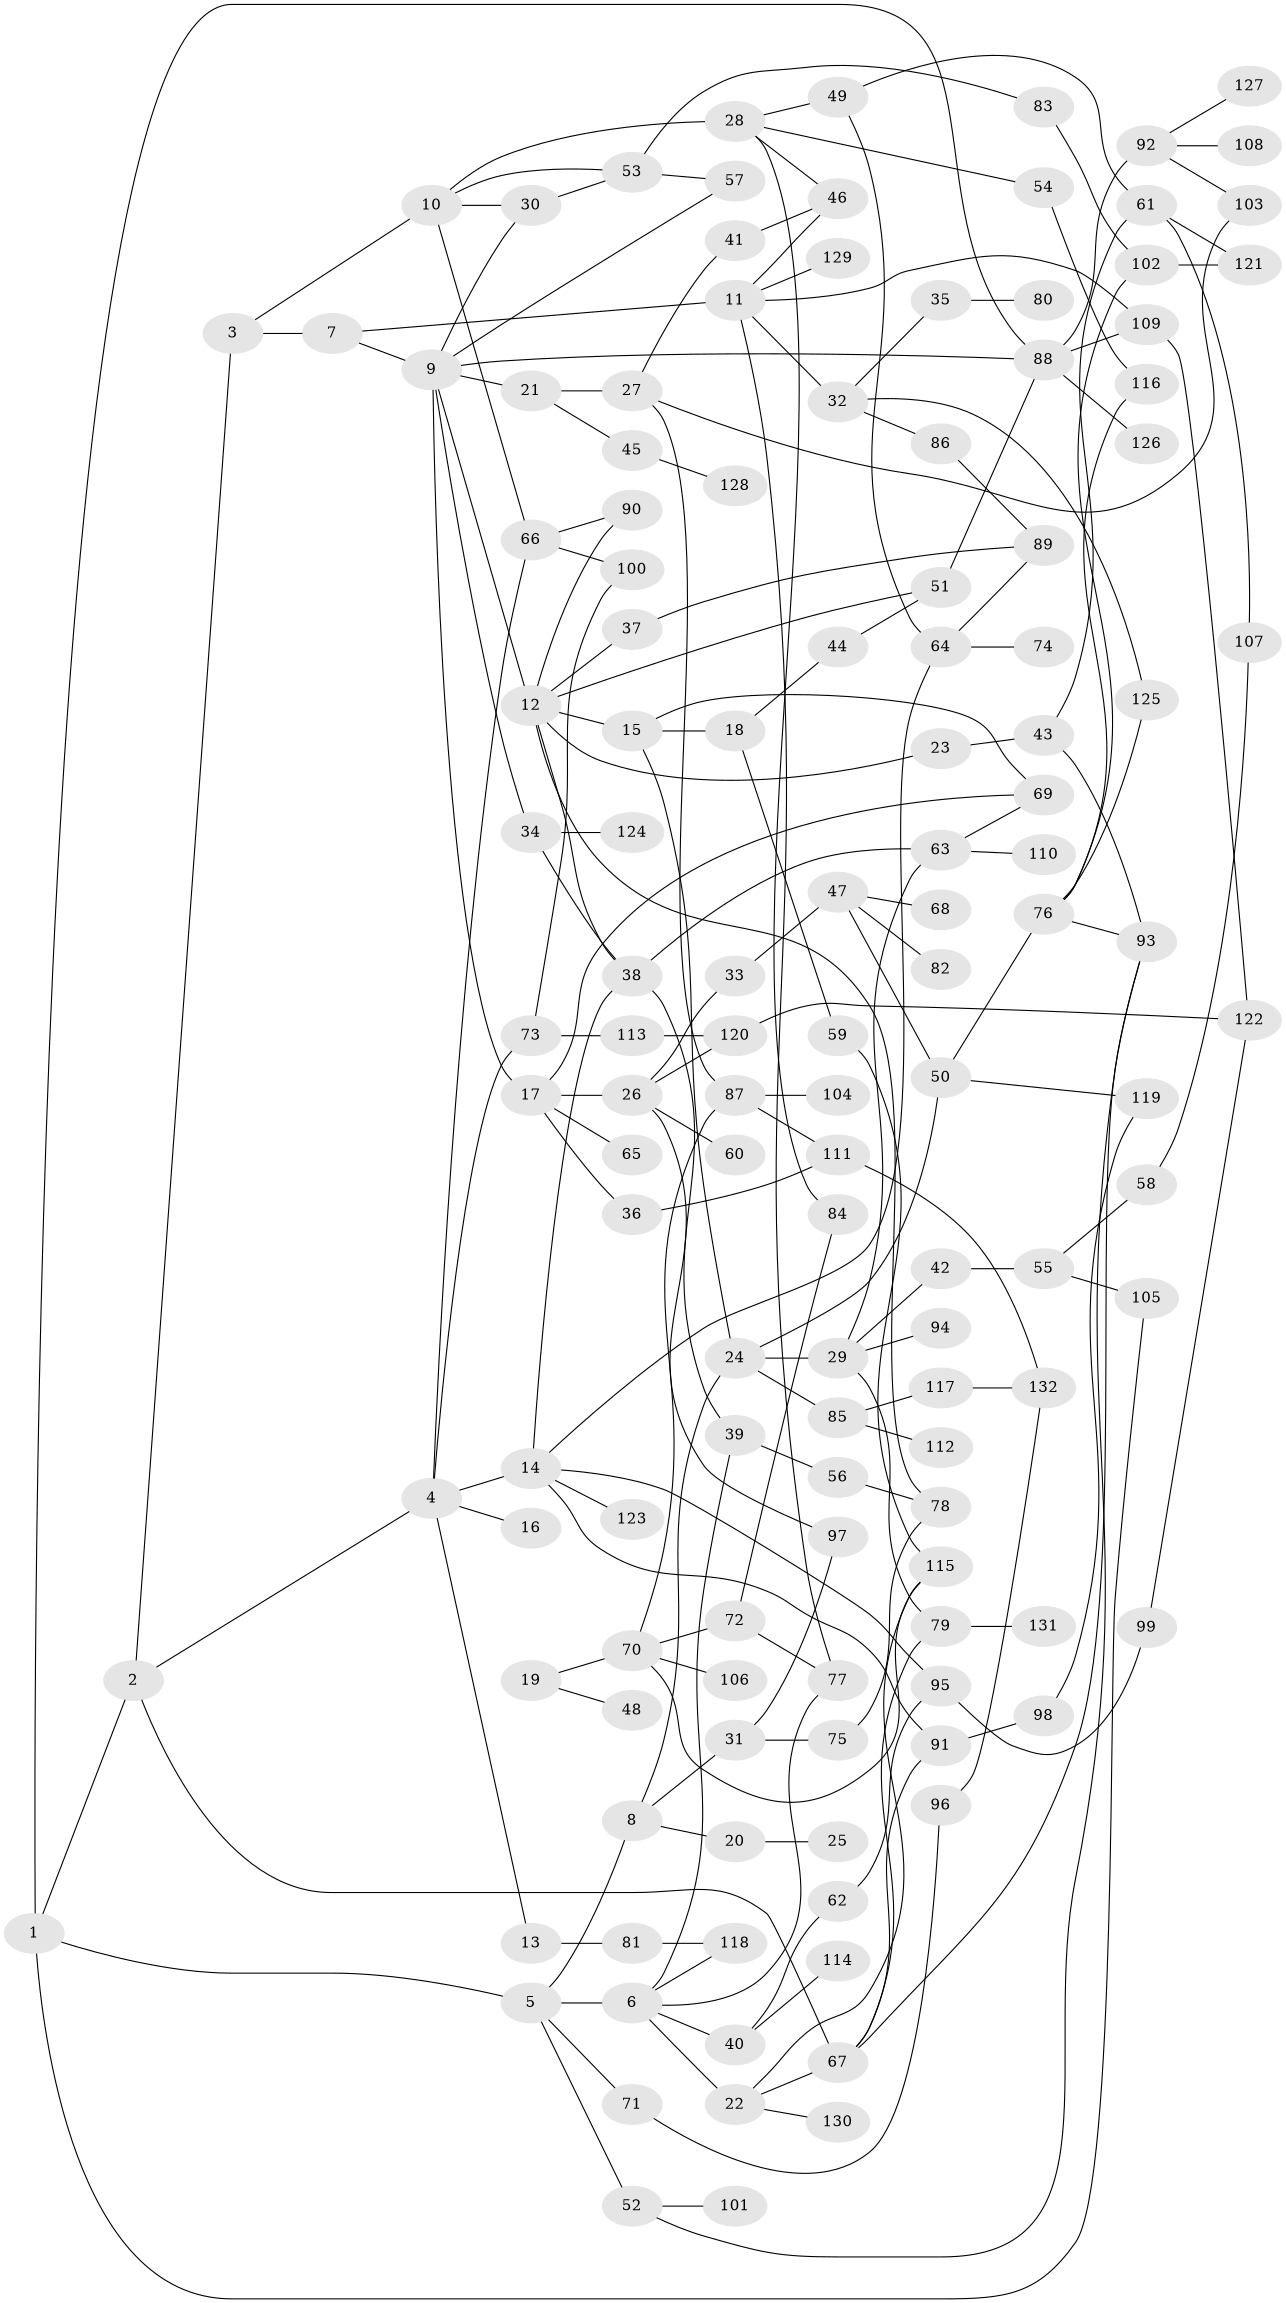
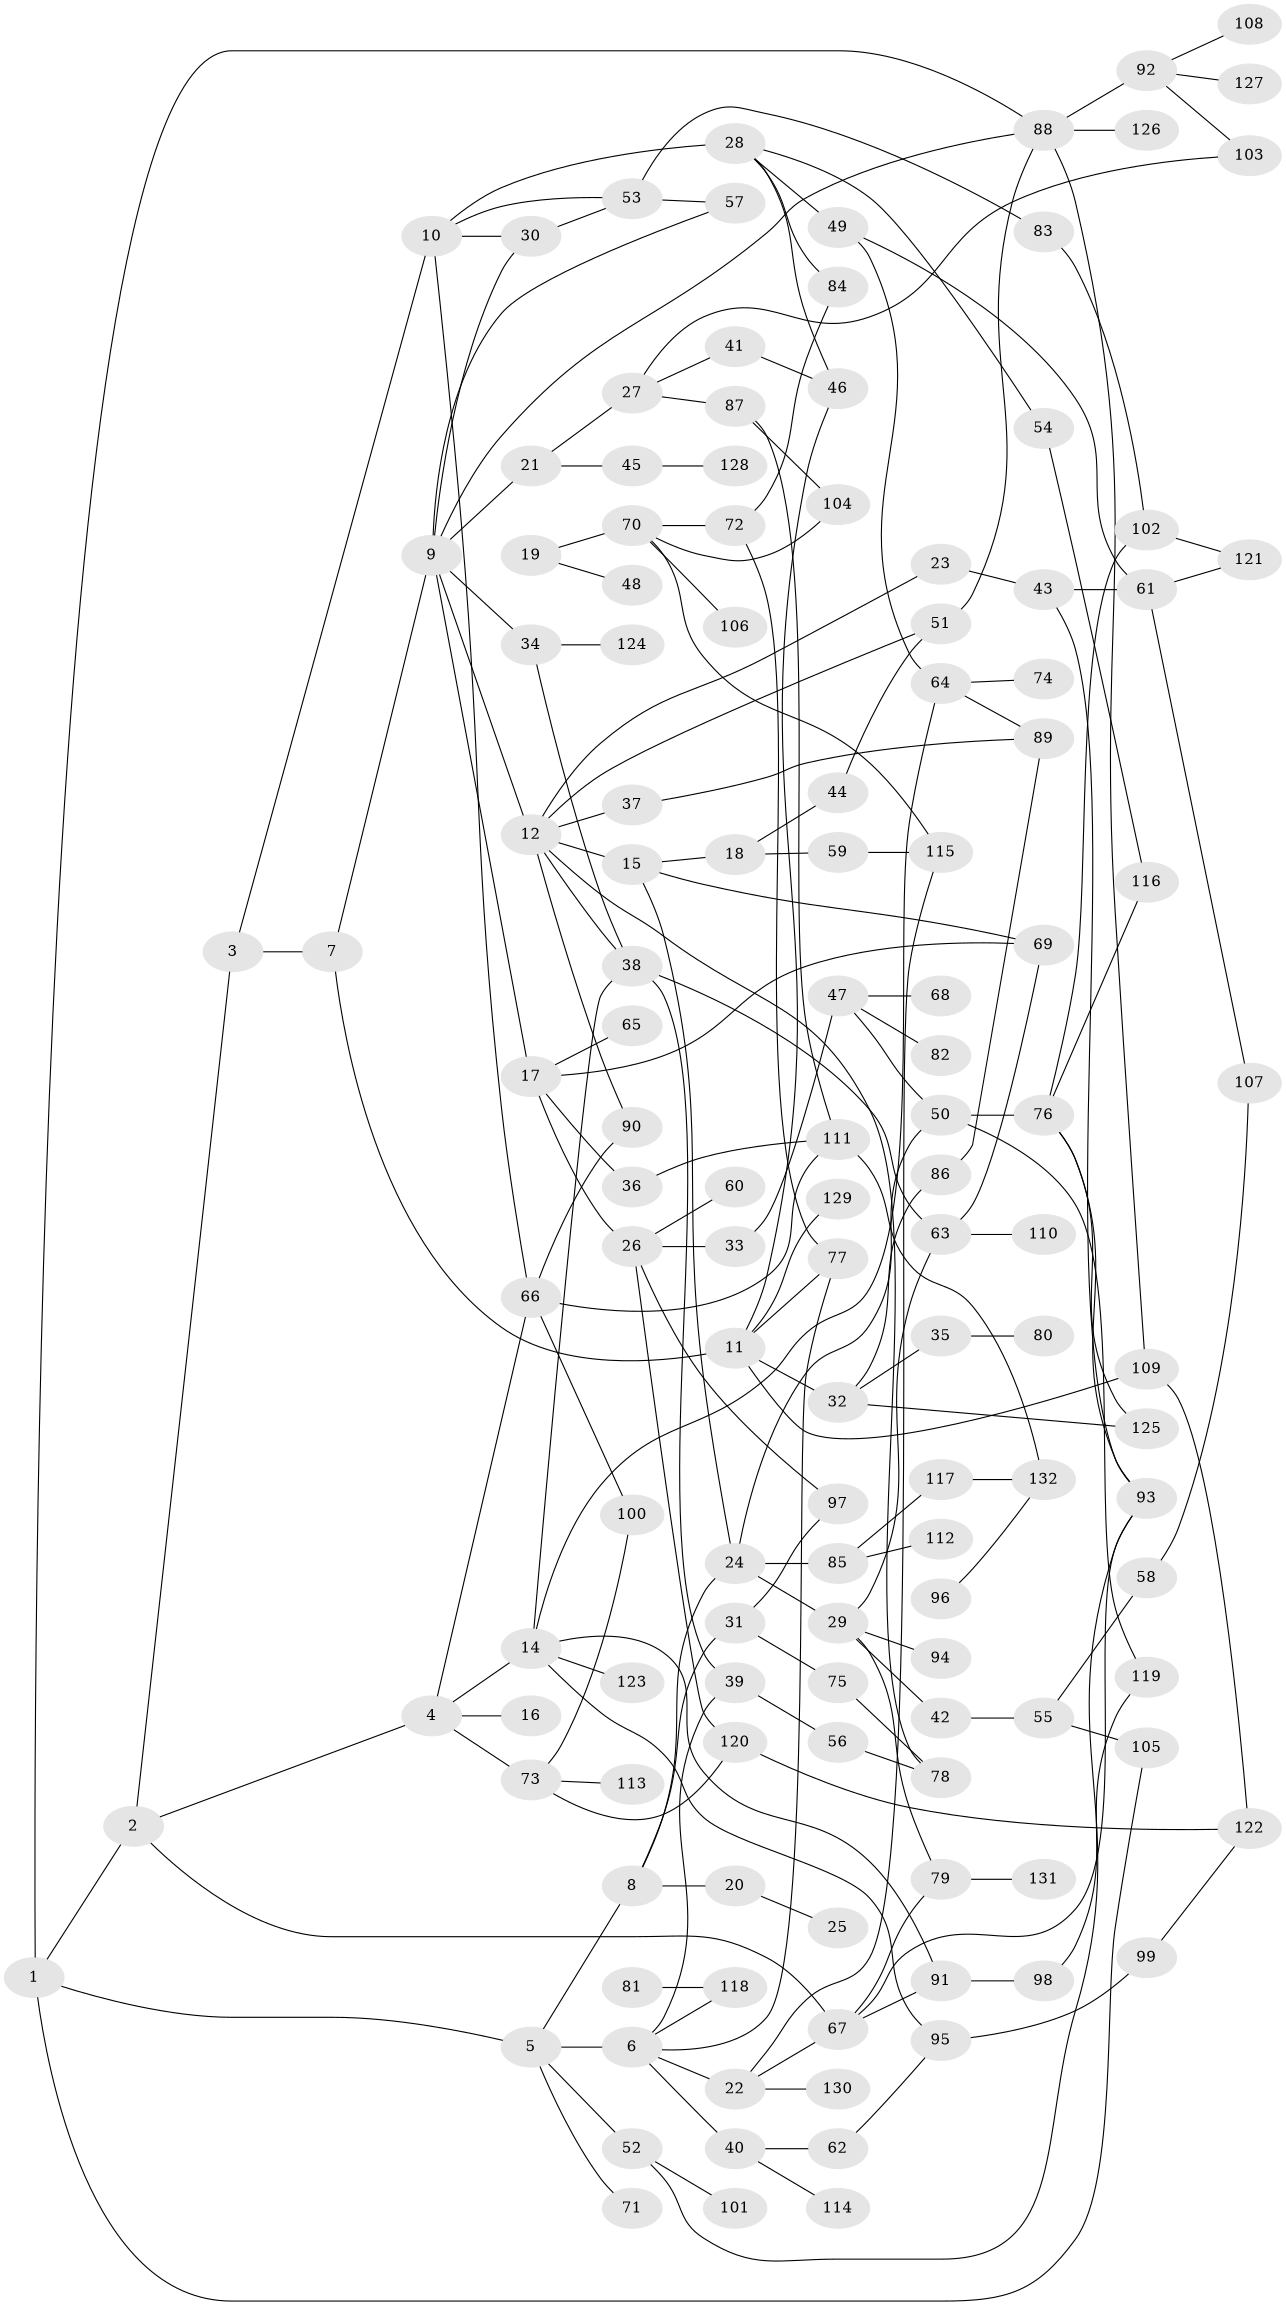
edge "113" -- "120": now "73" -- "120"
edge "111" -- "66": added
edge "87" -- "70": now "104" -- "70"
node "13": removed
edge "96" -- "71": removed
